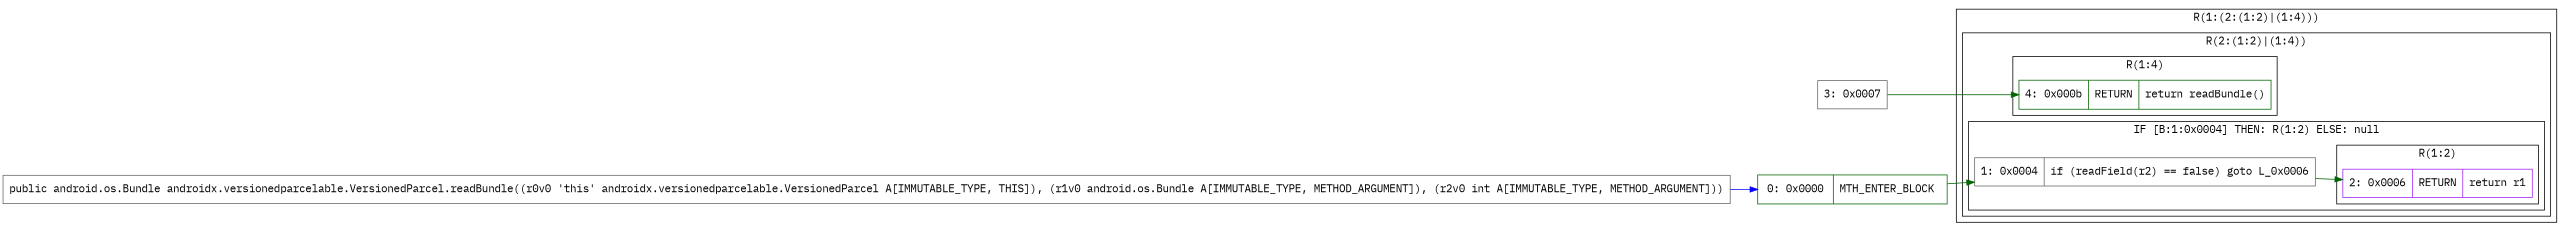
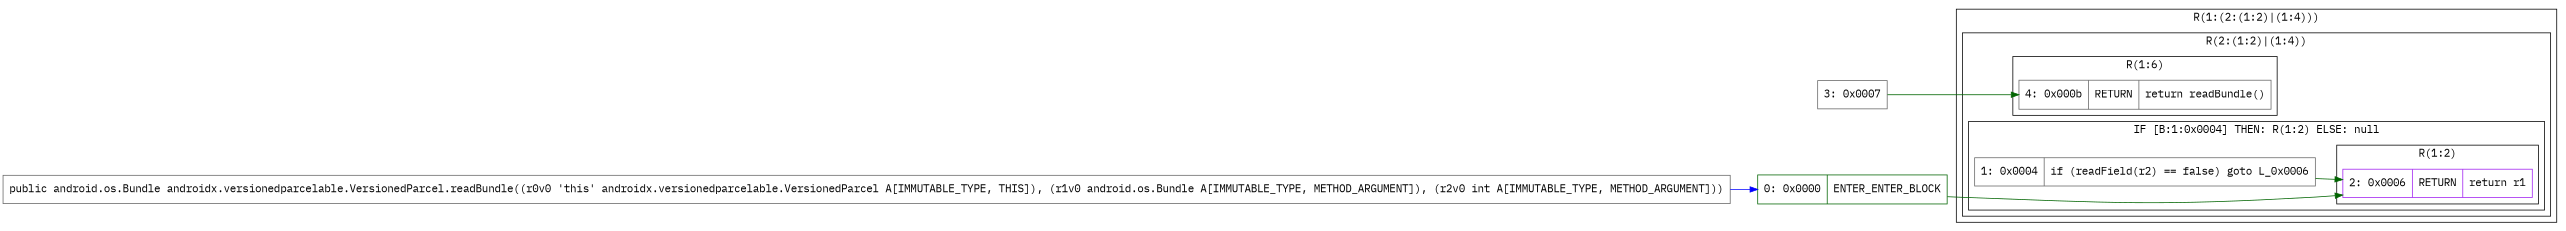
cluster "R(1:4)": label "R(1:4)" -> "R(1:6)"
node "4: 0x000b": color darkgreen -> gray40
edge "0: 0x0000" -> "1: 0x0004": now "0: 0x0000" -> "2: 0x0006"
node "0: 0x0000": text "MTH_ENTER_BLOCK" -> "ENTER_ENTER_BLOCK"
